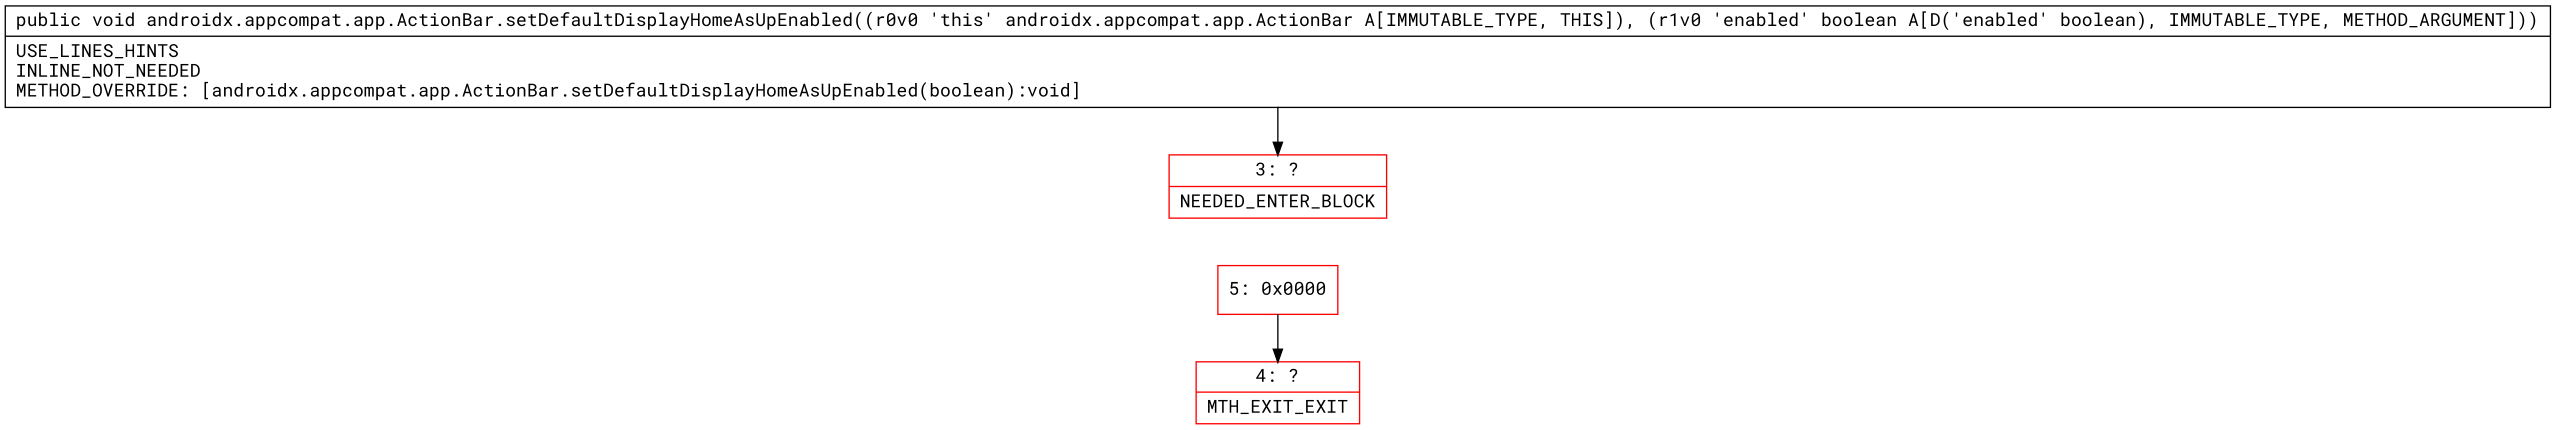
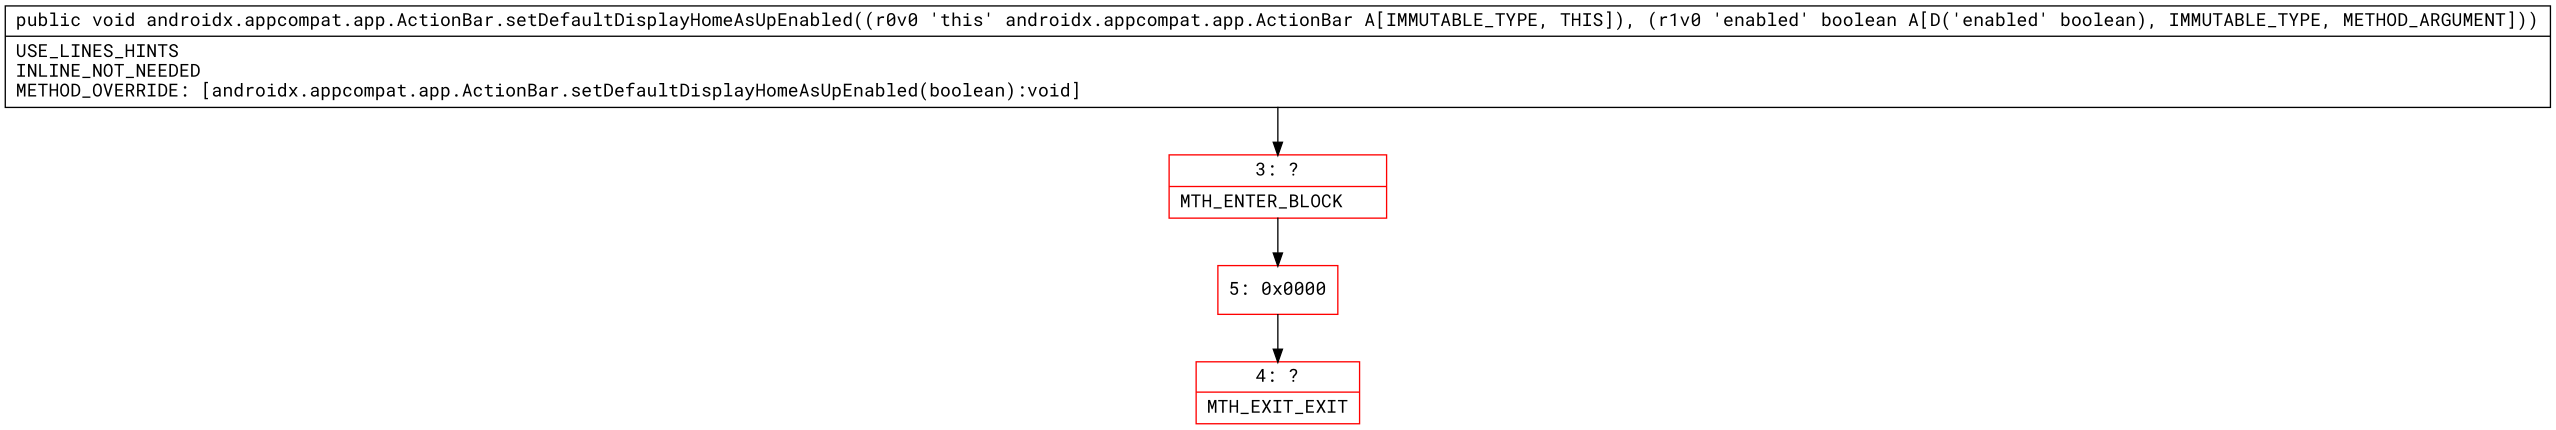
node "3: ?": text "NEEDED_ENTER_BLOCK" -> "MTH_ENTER_BLOCK"
edge "3: ?" -> "5: 0x0000": added
